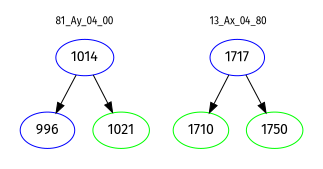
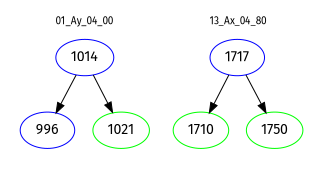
cluster "81_Ay_04_00": label "81_Ay_04_00" -> "01_Ay_04_00"
